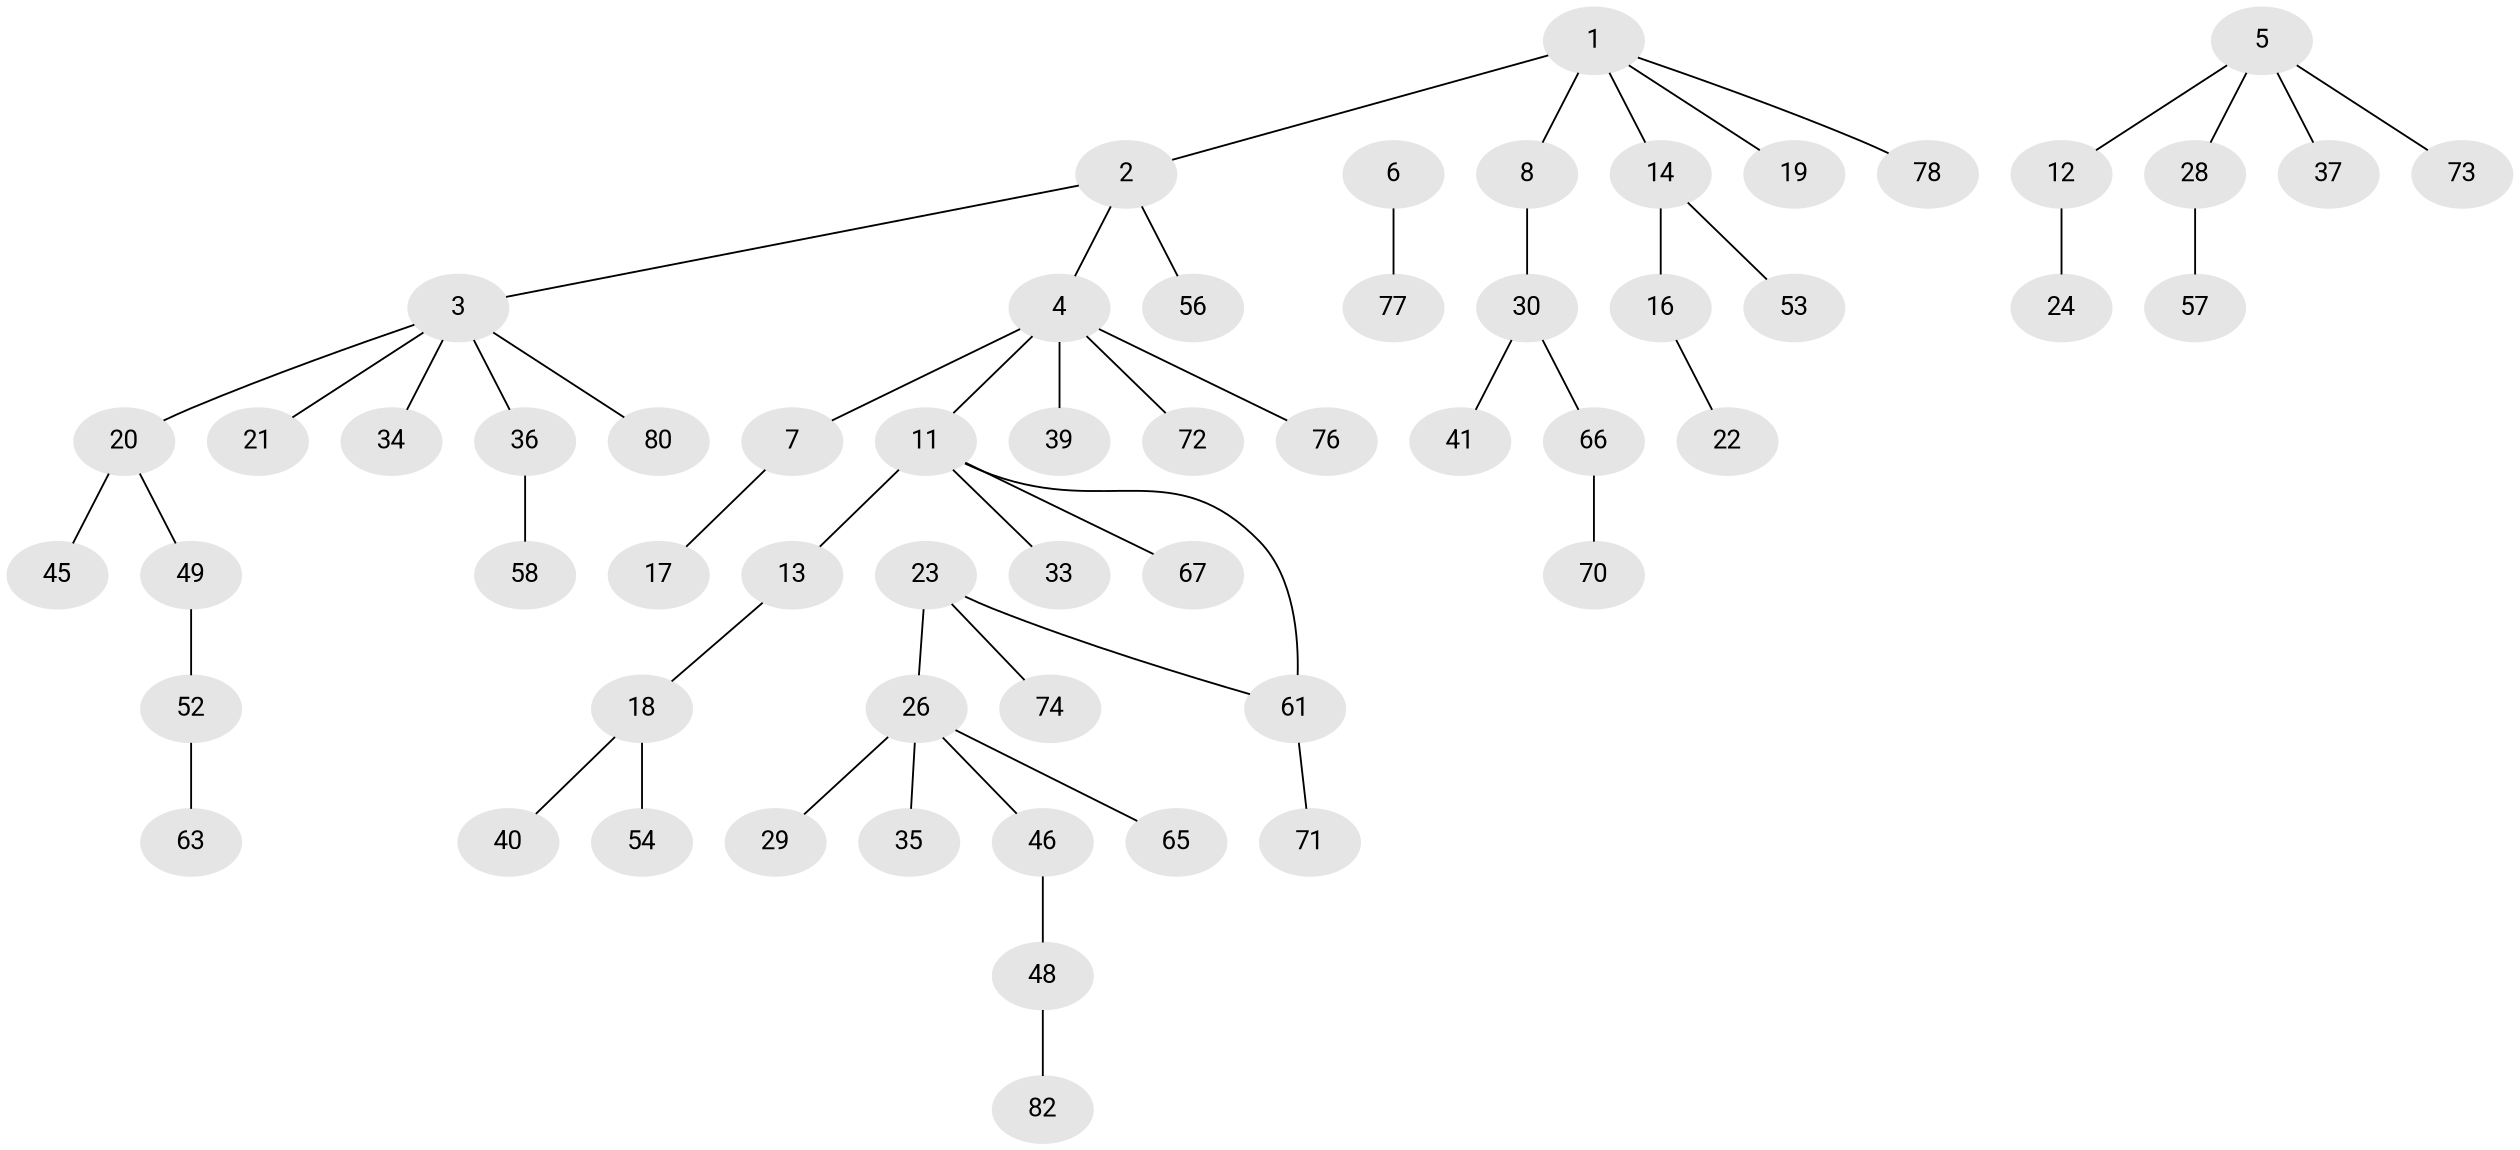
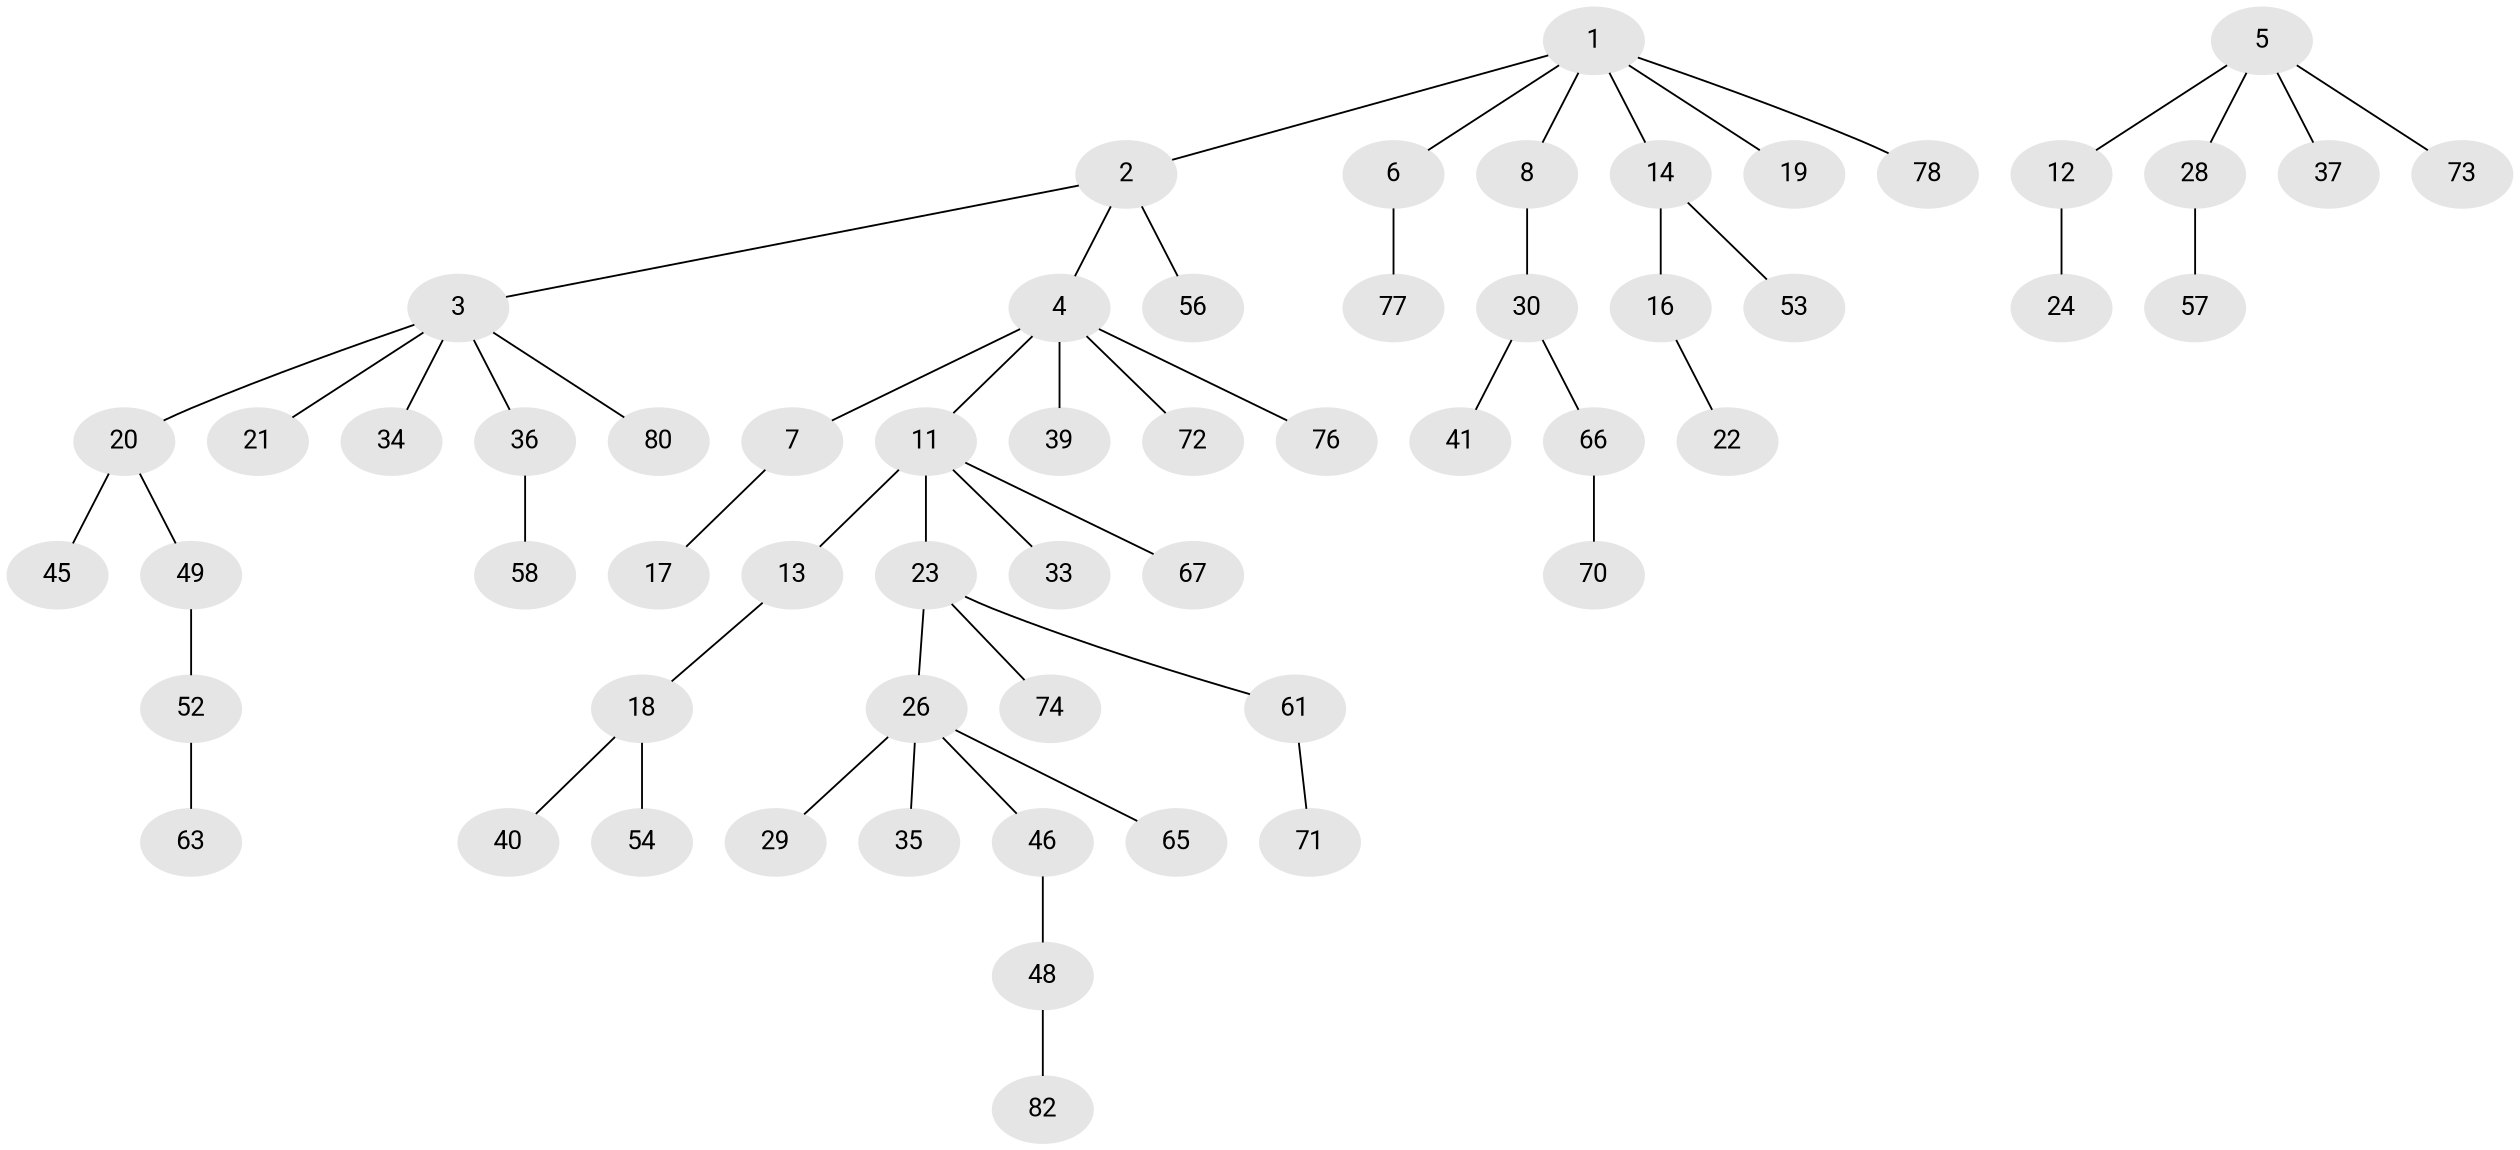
edge "1" -- "6": added
edge "11" -- "61": now "11" -- "23"
